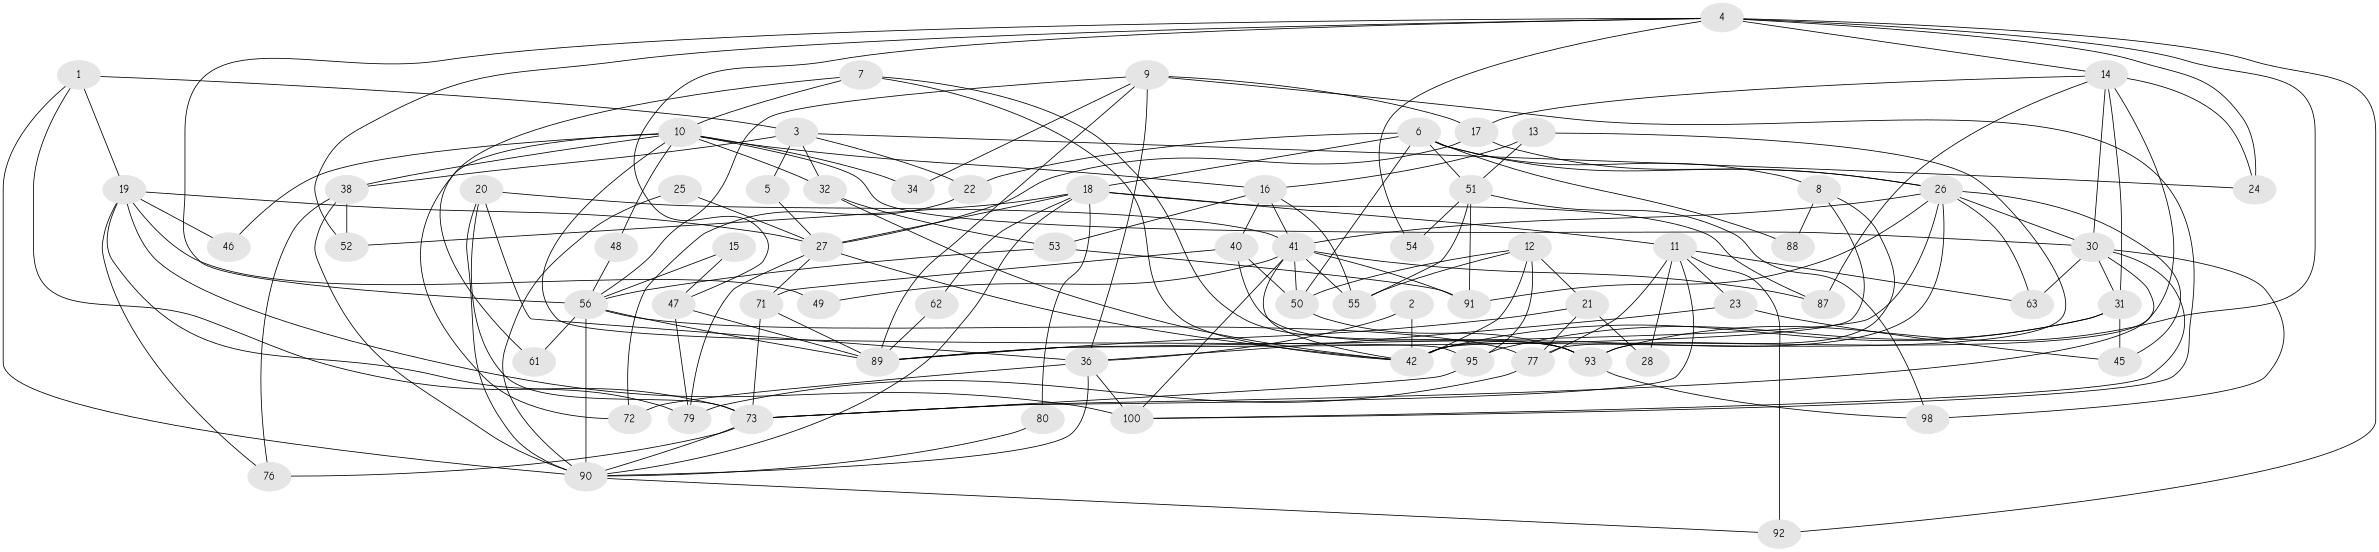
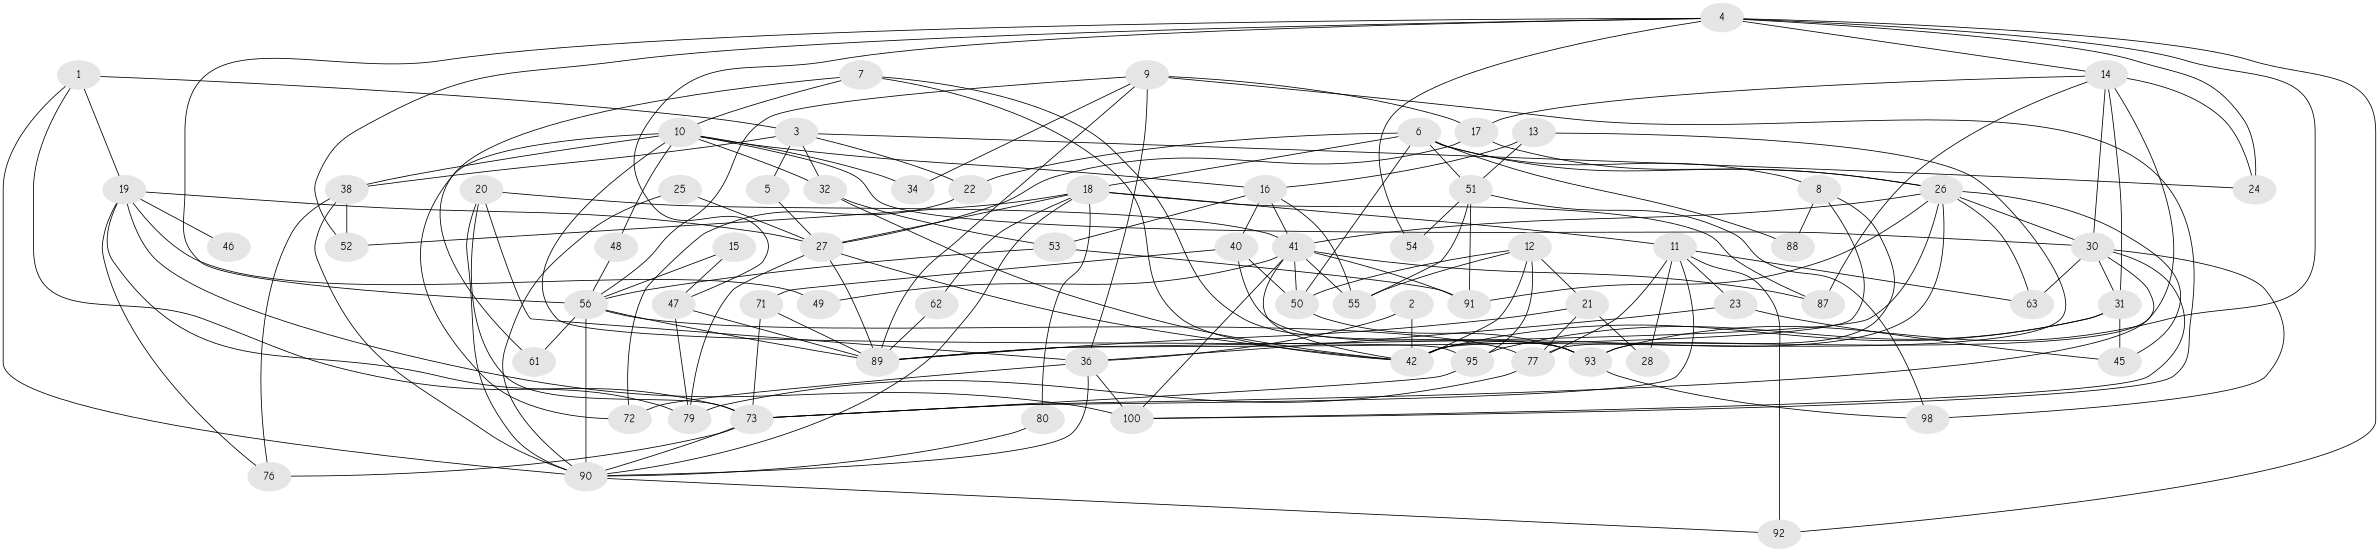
edge "10" -- "46": removed
edge "27" -- "71": now "27" -- "89"
